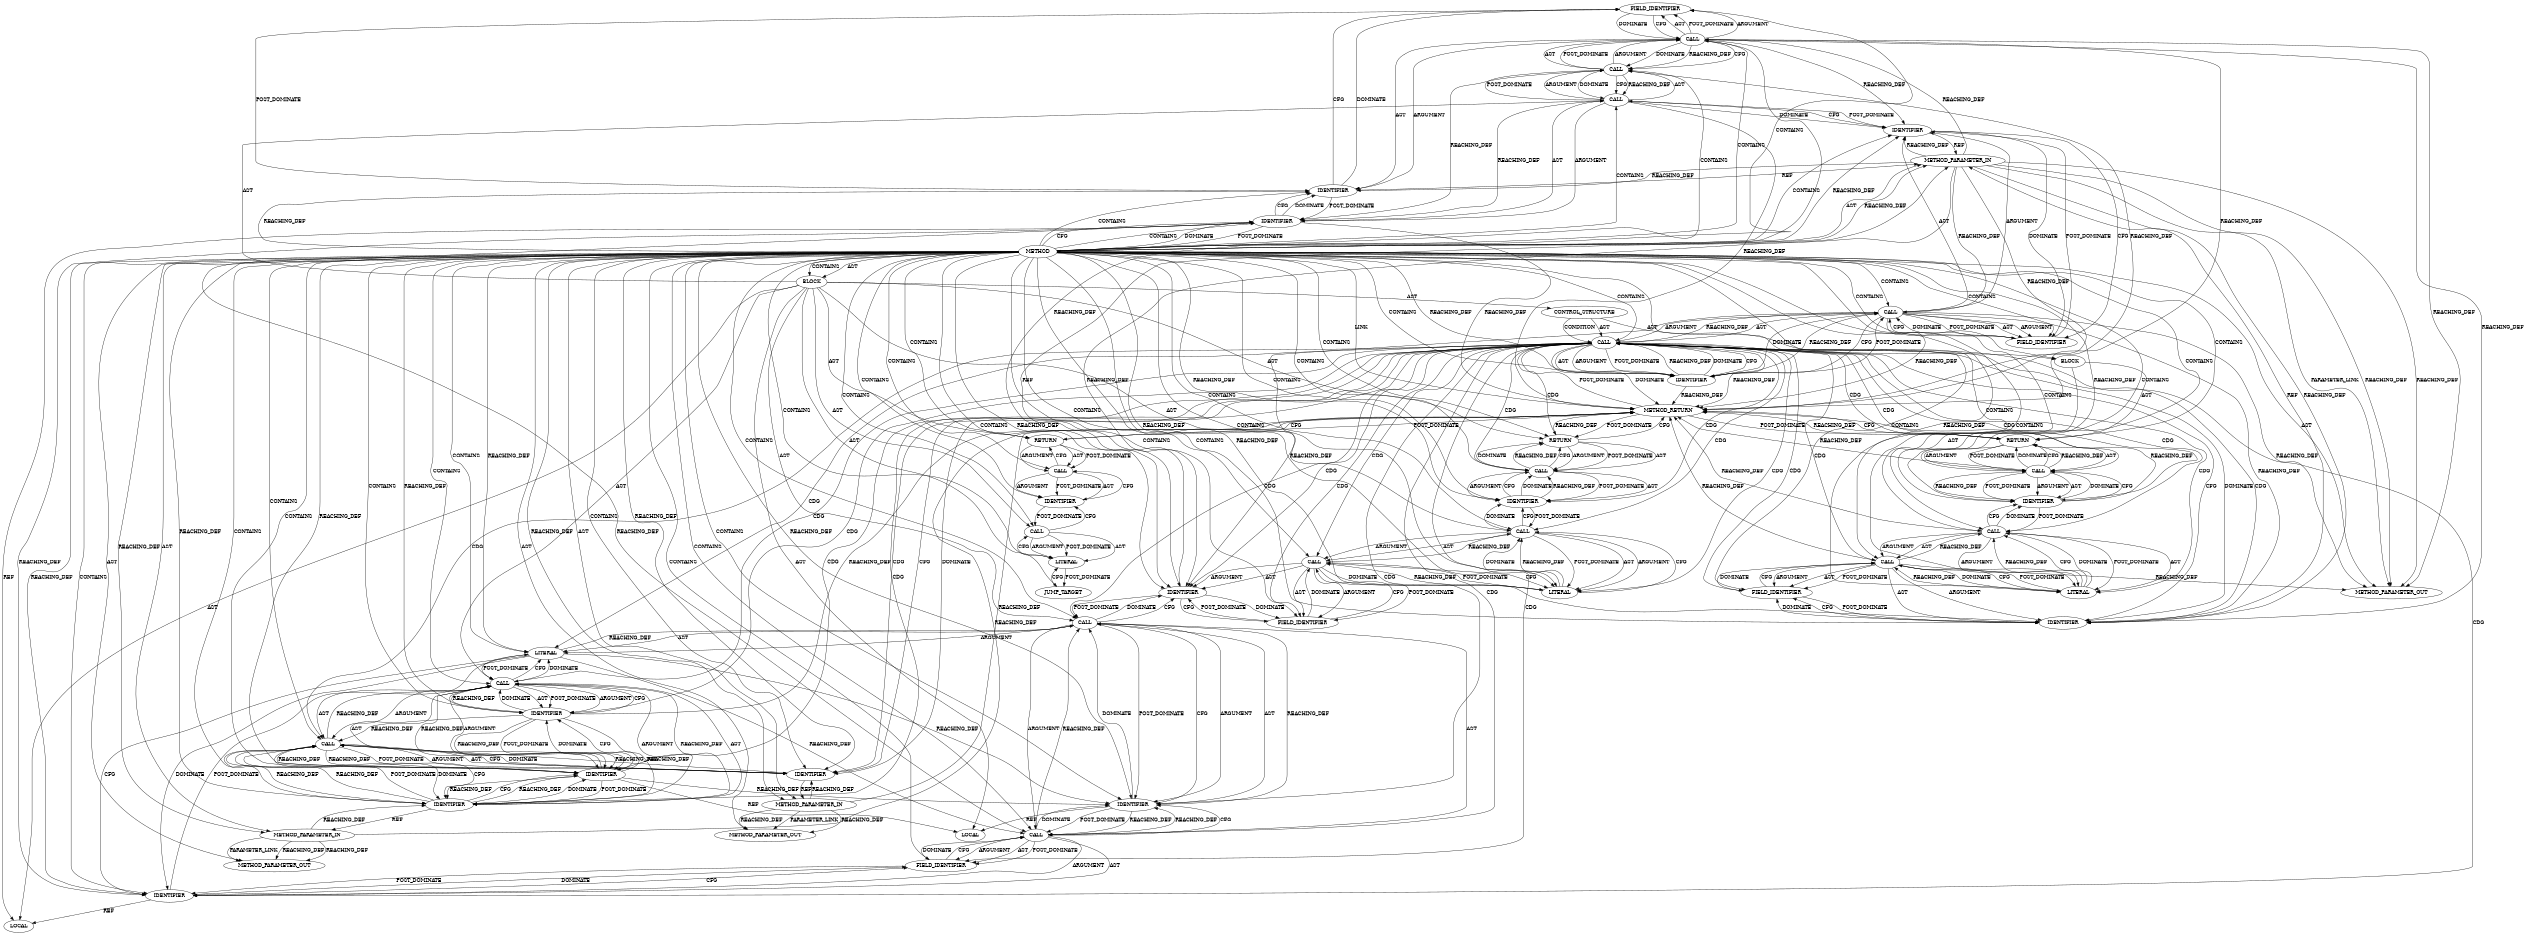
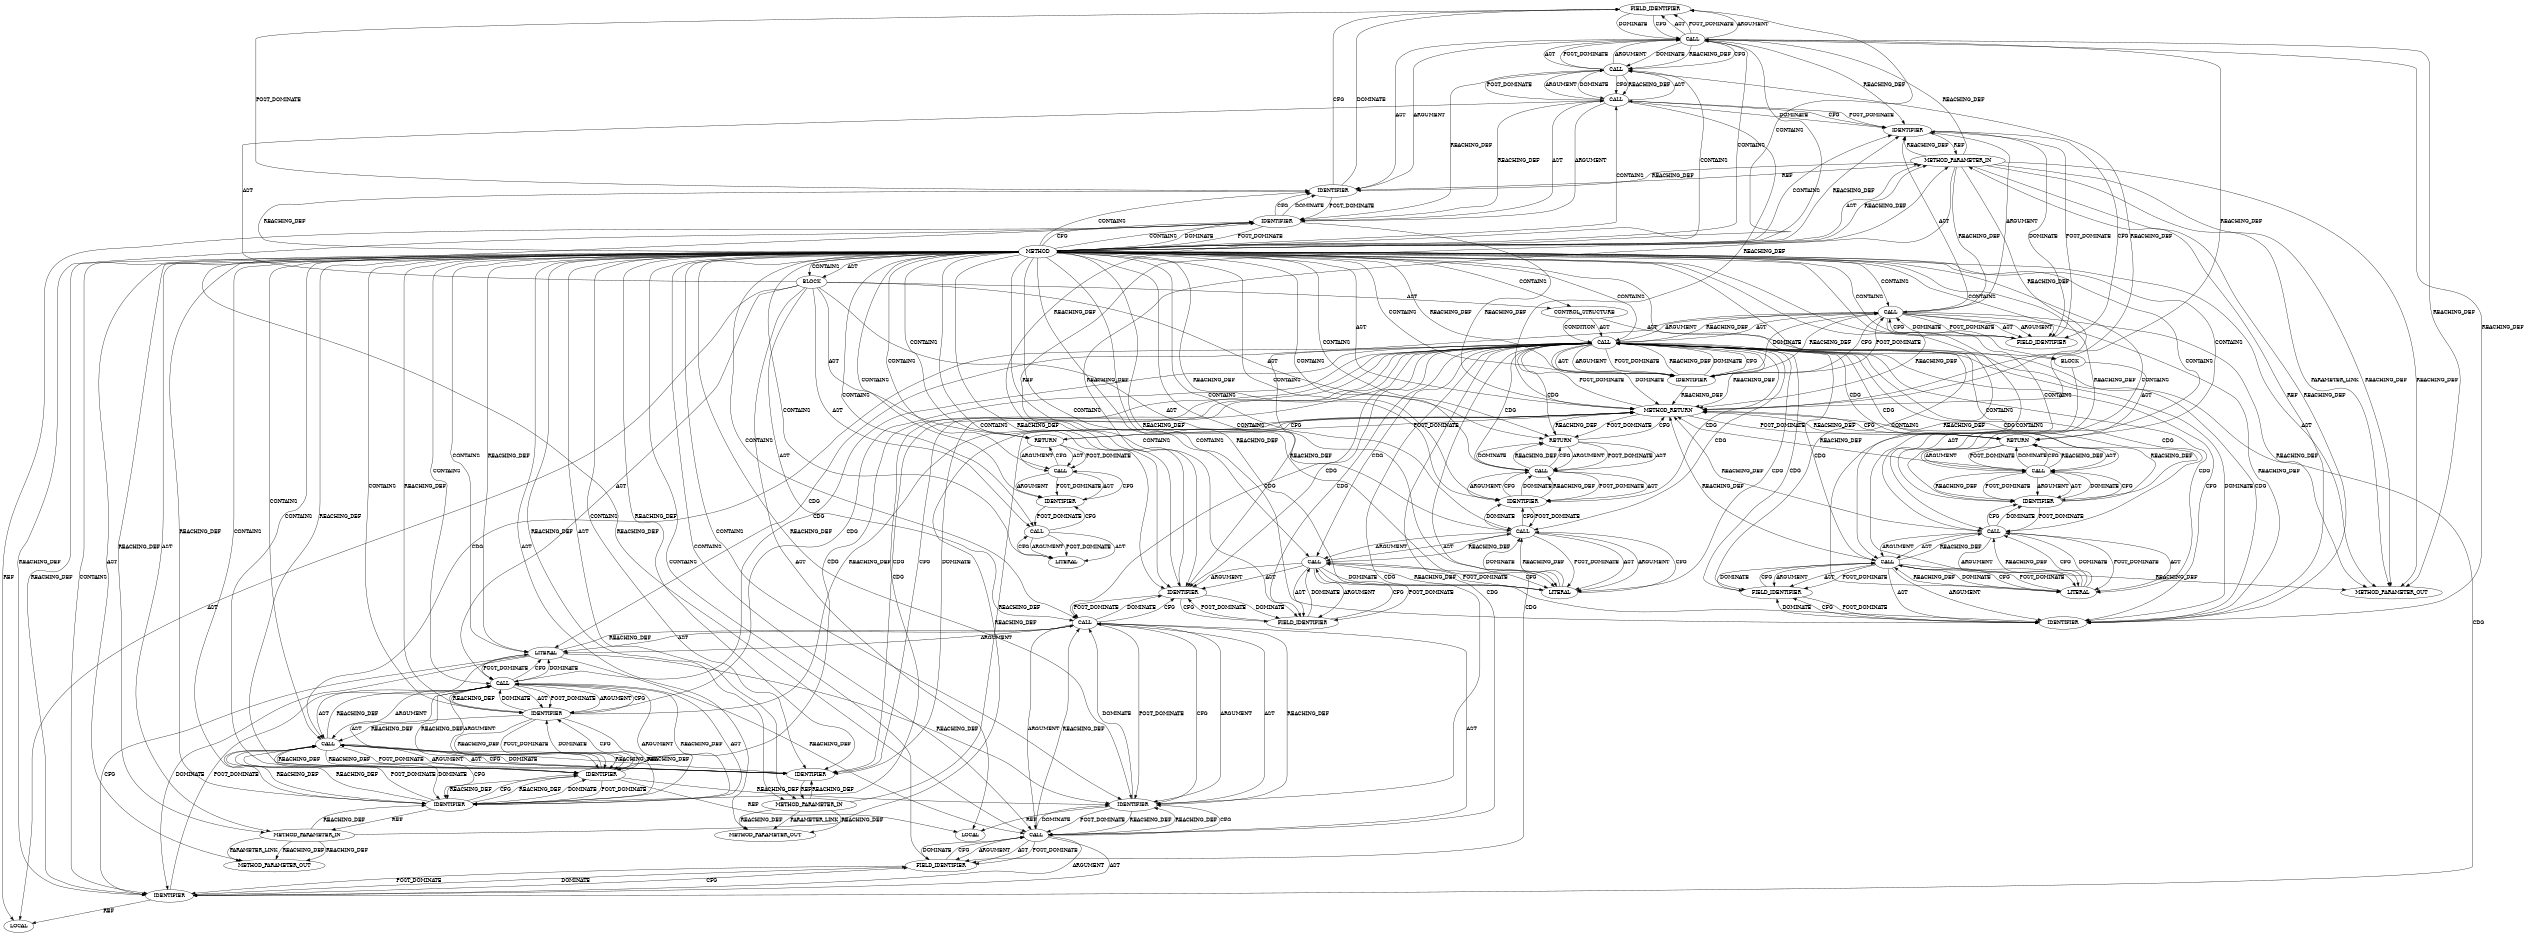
edge "METHOD" -> "CONTROL_STRUCTURE": added, label "CONTAINS"
edge "METHOD" -> "METHOD_RETURN": label "LINK" -> "AST"
node "JUMP_TARGET": removed
